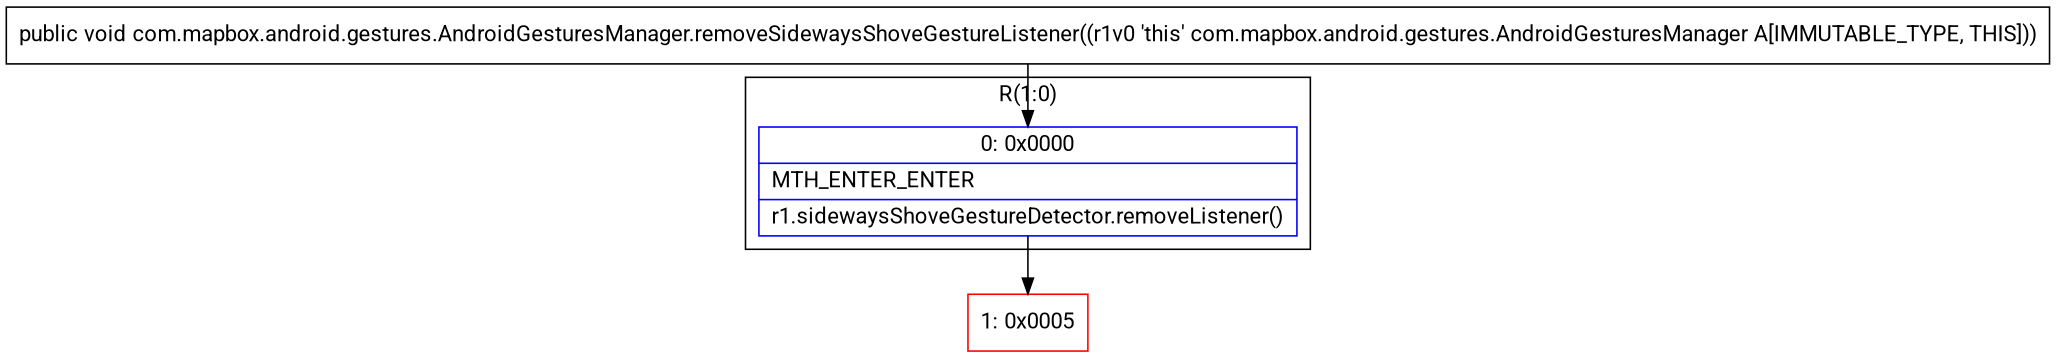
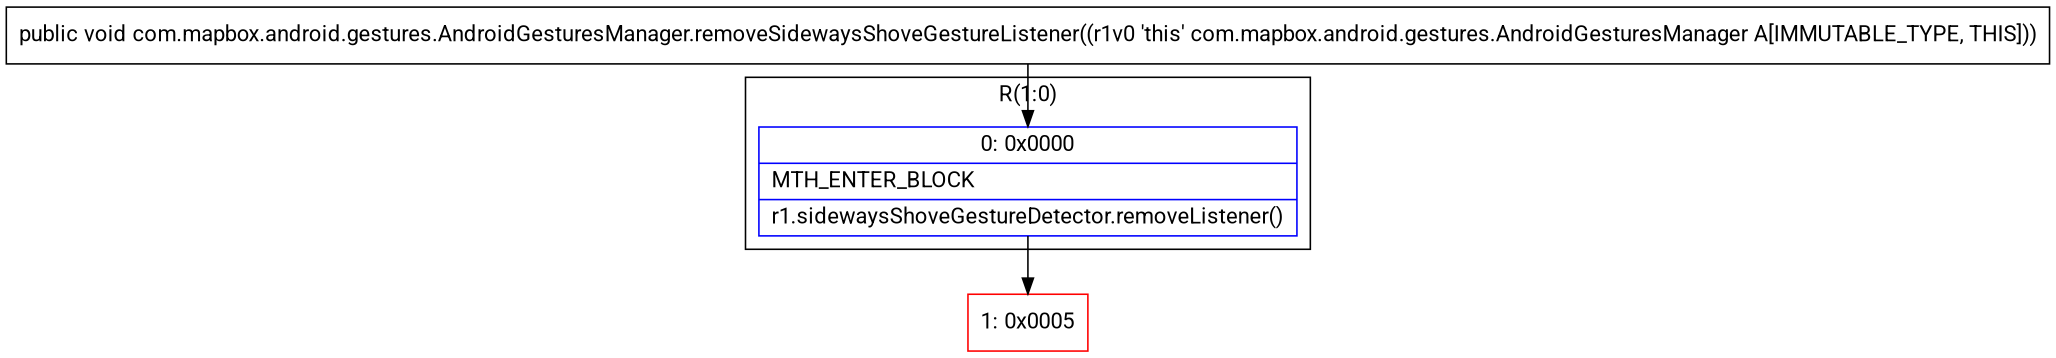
node "0: 0x0000": text "MTH_ENTER_ENTER" -> "MTH_ENTER_BLOCK"
